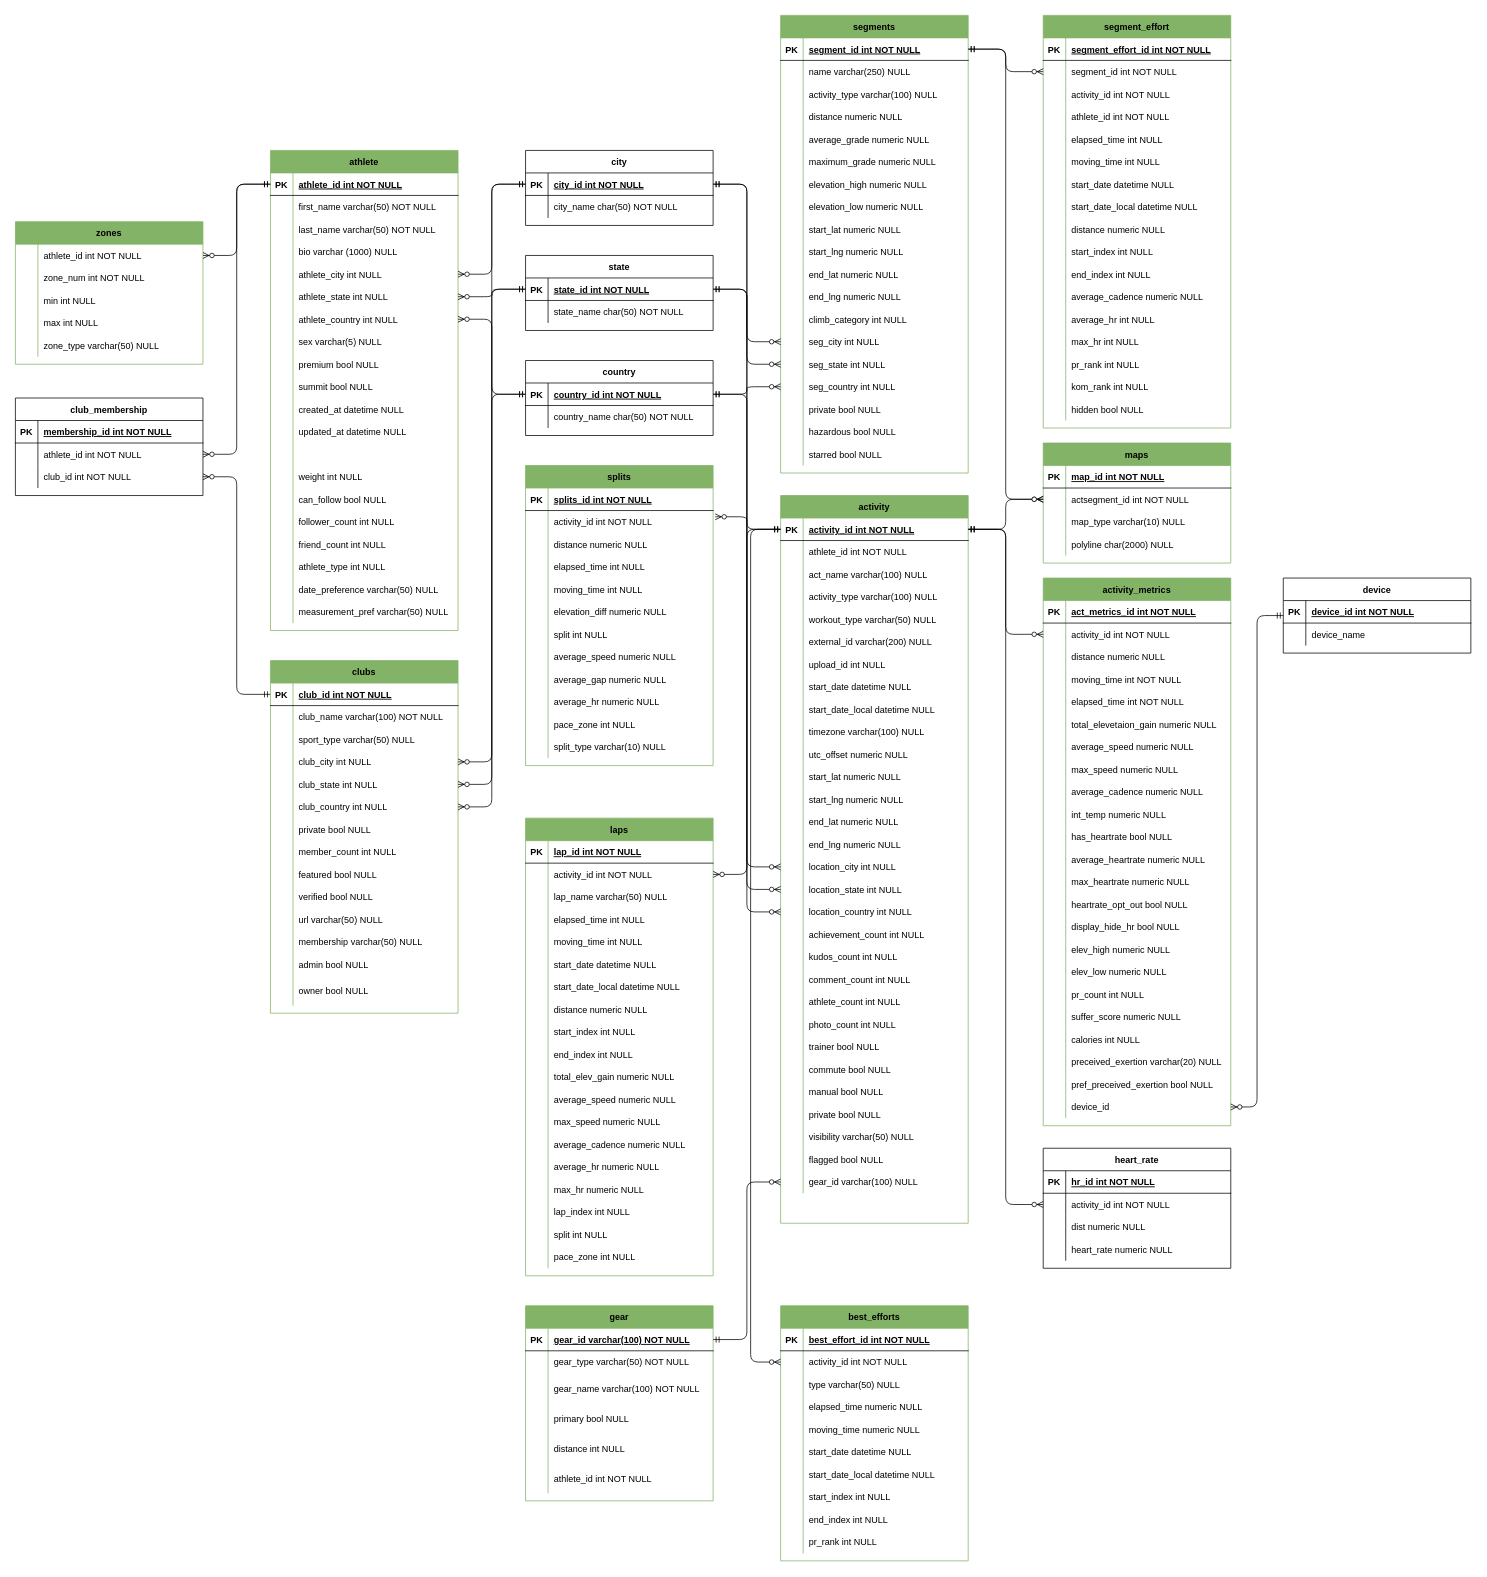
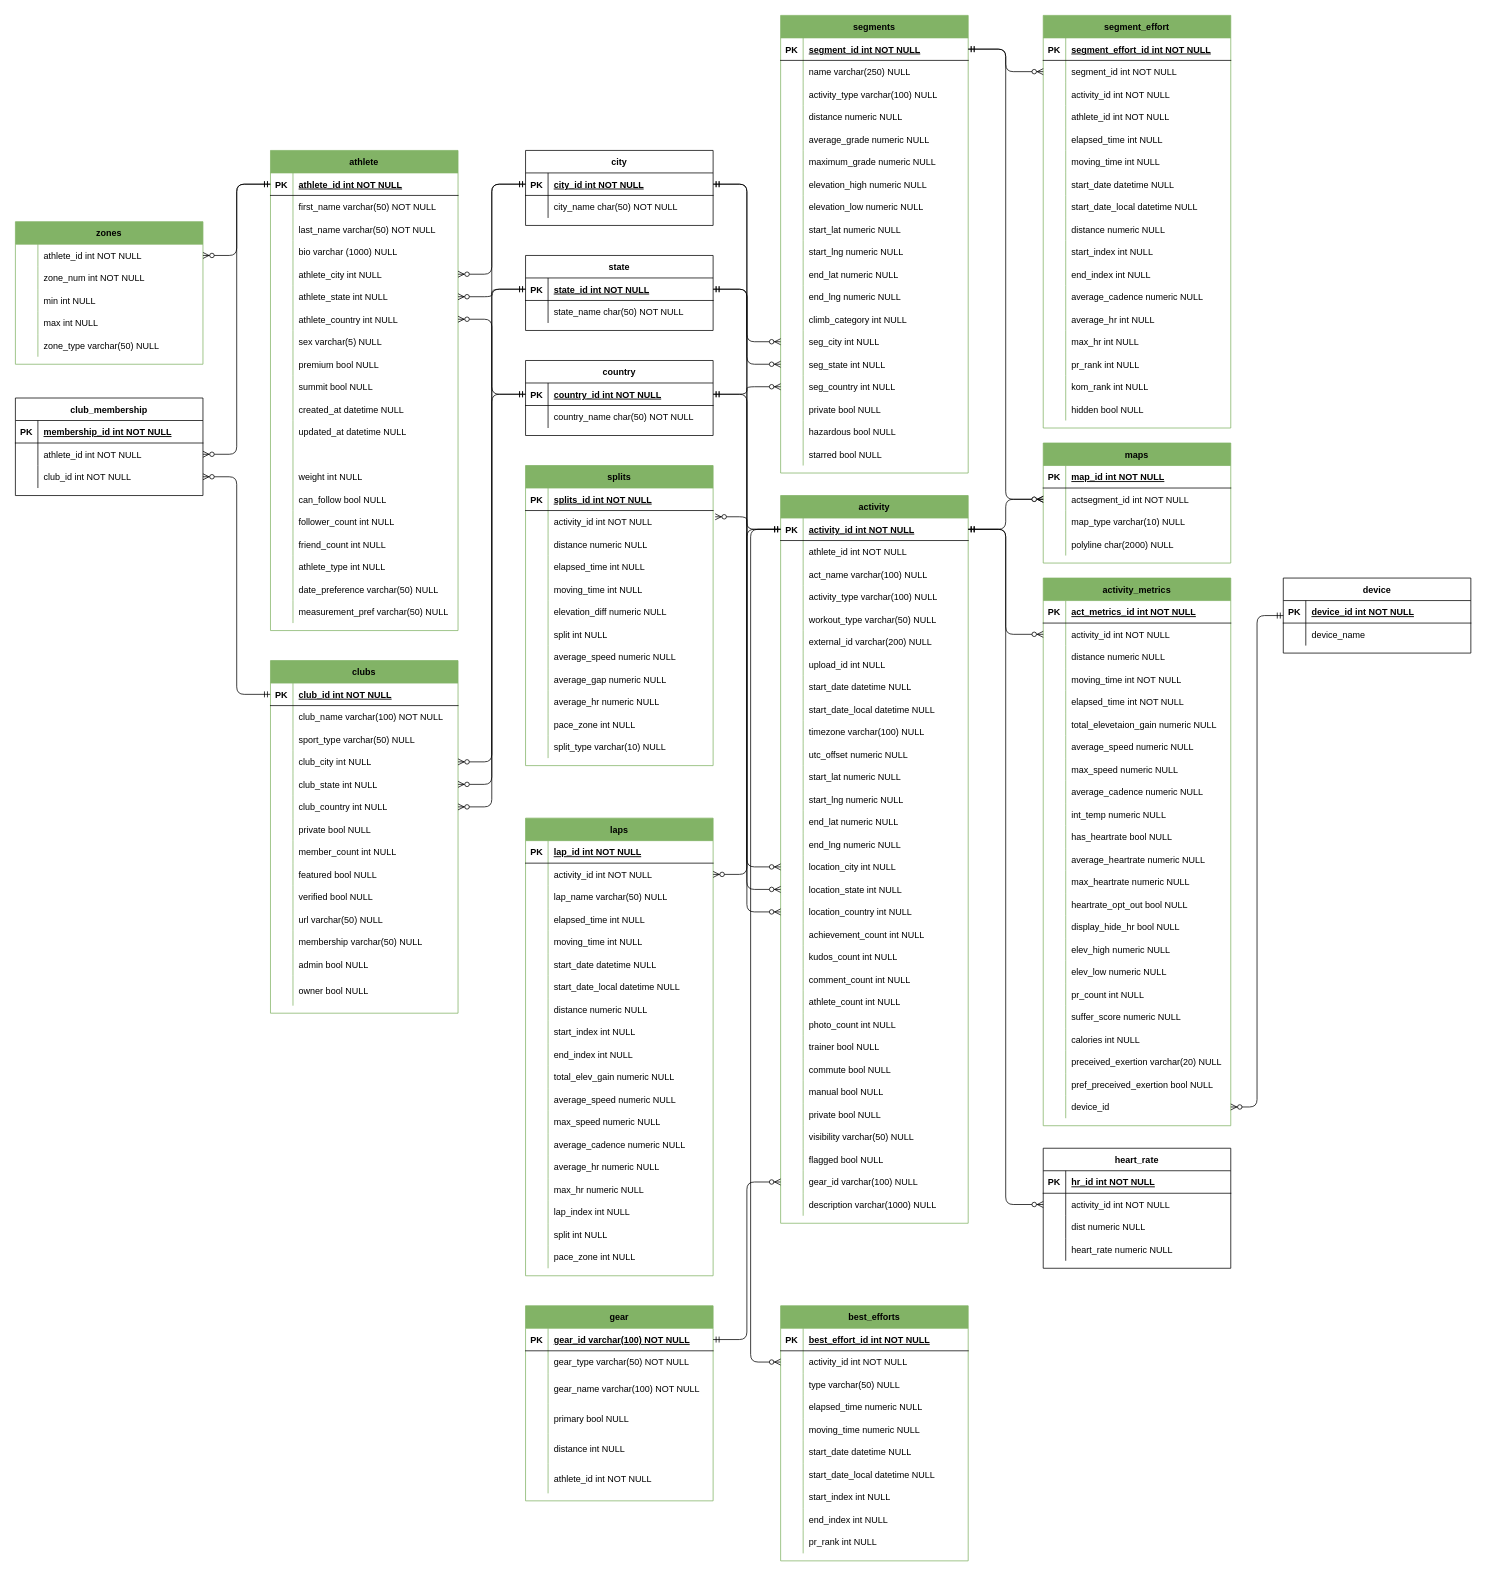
node "description varchar(1000) NULL": added
